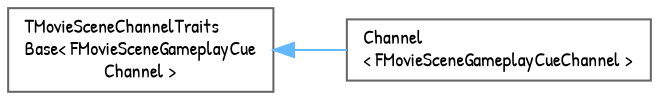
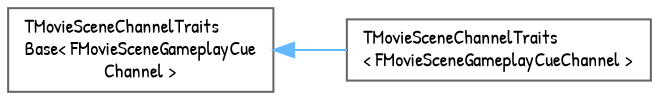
node "Channel < FMovieSceneGameplayCueChannel >": label "Channel < FMovieSceneGameplayCueChannel >" -> "TMovieSceneChannelTraits < FMovieSceneGameplayCueChannel >"
